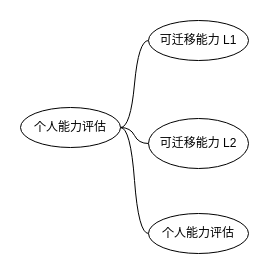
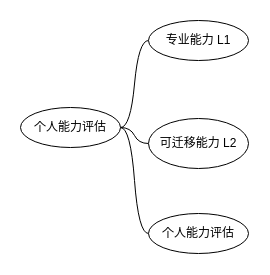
node "可迁移能力 L1": label "可迁移能力 L1" -> "专业能力 L1"
